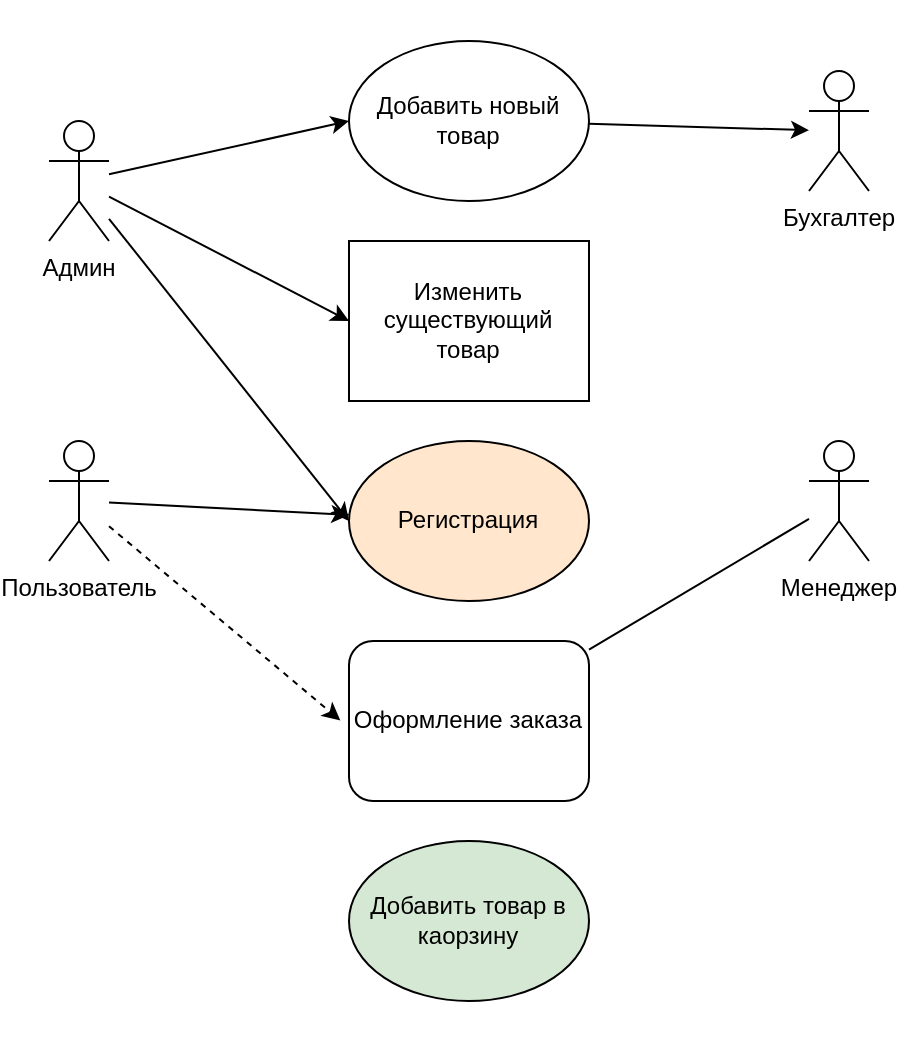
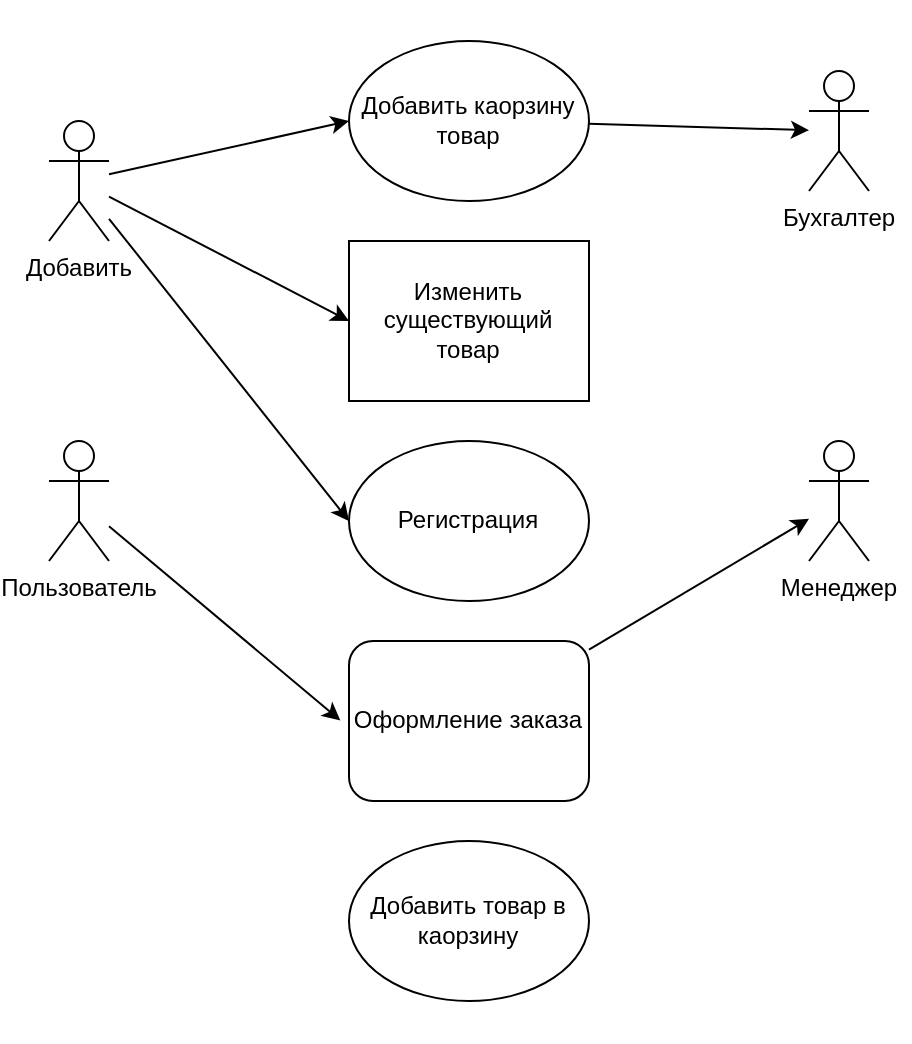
node "Добавить новый товар": label "Добавить новый товар" -> "Добавить каорзину товар"
node "Админ": label "Админ" -> "Добавить"
edge "Пользователь" -> "Регистрация": removed
node "Регистрация": fillcolor #ffe6cc -> #ffffff
edge "Менеджер" -- "Оформление заказа": arrowhead none -> classic
edge "Пользователь" -> "Оформление заказа": style dashed -> solid
node "Добавить товар в каорзину": fillcolor #d5e8d4 -> #ffffff
